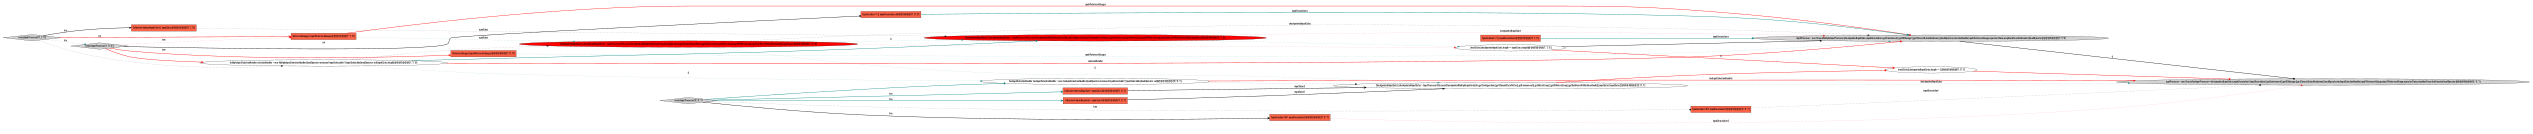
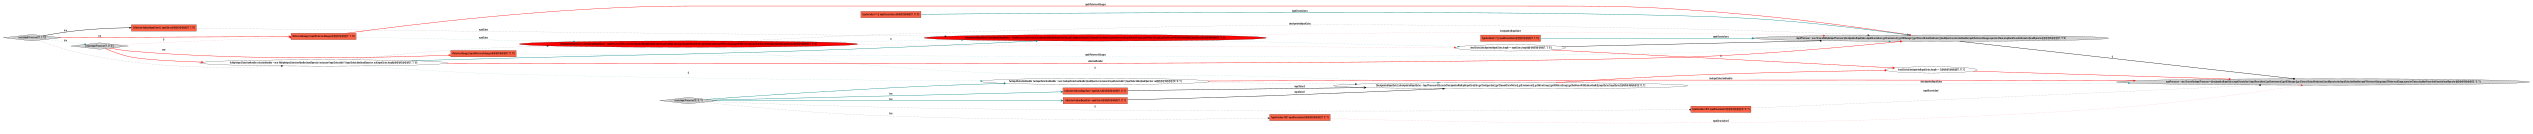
edge "createInputProcessor['1', '0', '0']" -> "TypeSerializer<?>(( inputDeserializers@@@2@@@['1', '0', '0']": removed, label "true"
edge "createInputProcessor['1', '0', '0']" -> "WatermarkGauge(( inputWatermarkGauges@@@2@@@['1', '1', '0']": label "true" -> "0"
edge "createInputProcessor['0', '0', '1']" -> "TypeSerializer<IN1> inputDeserializer1@@@2@@@['0', '0', '1']": label "true" -> "0"
edge "createInputProcessor['0', '0', '1']" -> "TypeSerializer<IN2> inputDeserializer2@@@2@@@['0', '0', '1']": style bold -> dotted
